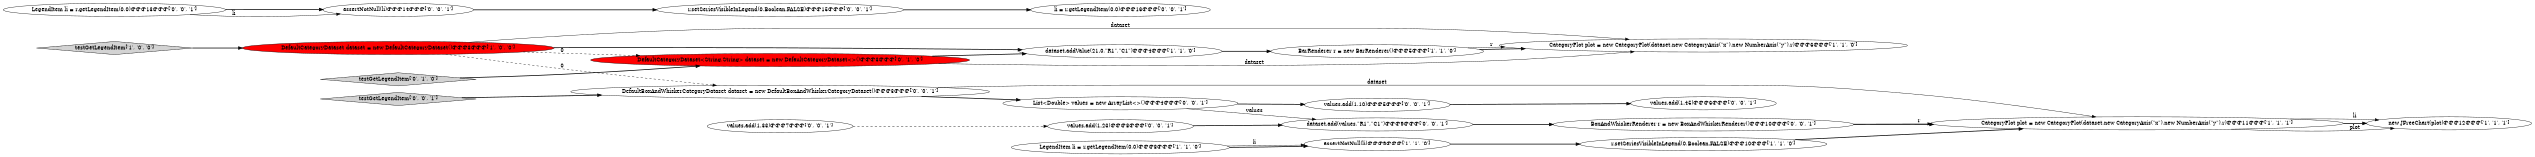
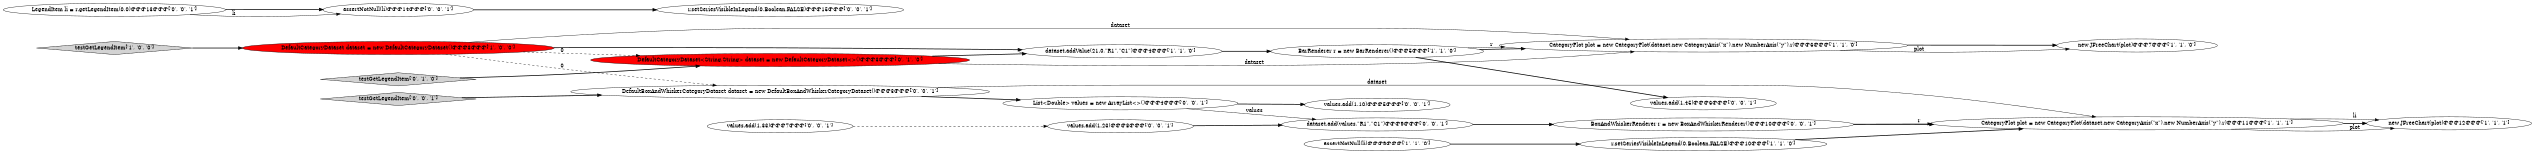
node "li = r.getLegendItem(0,0)@@@16@@@['0', '0', '1']": removed
node "new JFreeChart(plot)@@@7@@@['1', '1', '0']": added
edge "values.add(1.10)@@@5@@@['0', '0', '1']" -> "values.add(1.45)@@@6@@@['0', '0', '1']": now "BarRenderer r = new BarRenderer()@@@5@@@['1', '1', '0']" -> "values.add(1.45)@@@6@@@['0', '0', '1']"
node "LegendItem li = r.getLegendItem(0,0)@@@8@@@['1', '1', '0']": removed
